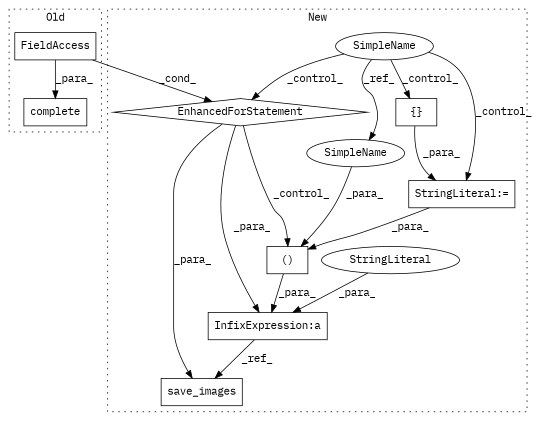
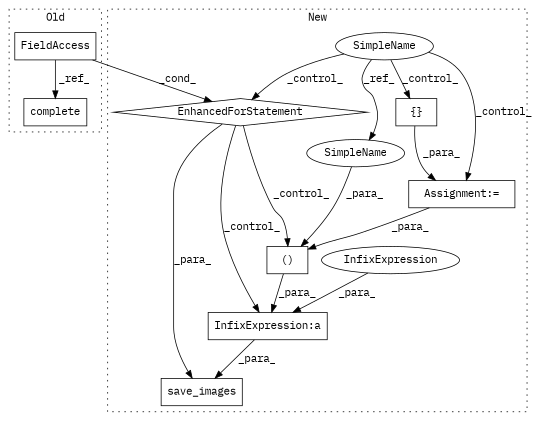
edge "FieldAccess" -> "complete": label "_para_" -> "_ref_"
node "StringLiteral:=": label "StringLiteral:=" -> "Assignment:="
edge "EnhancedForStatement" -> "InfixExpression:a": label "_para_" -> "_control_"
node "StringLiteral": label "StringLiteral" -> "InfixExpression"
edge "InfixExpression:a" -> "save_images": label "_ref_" -> "_para_"
